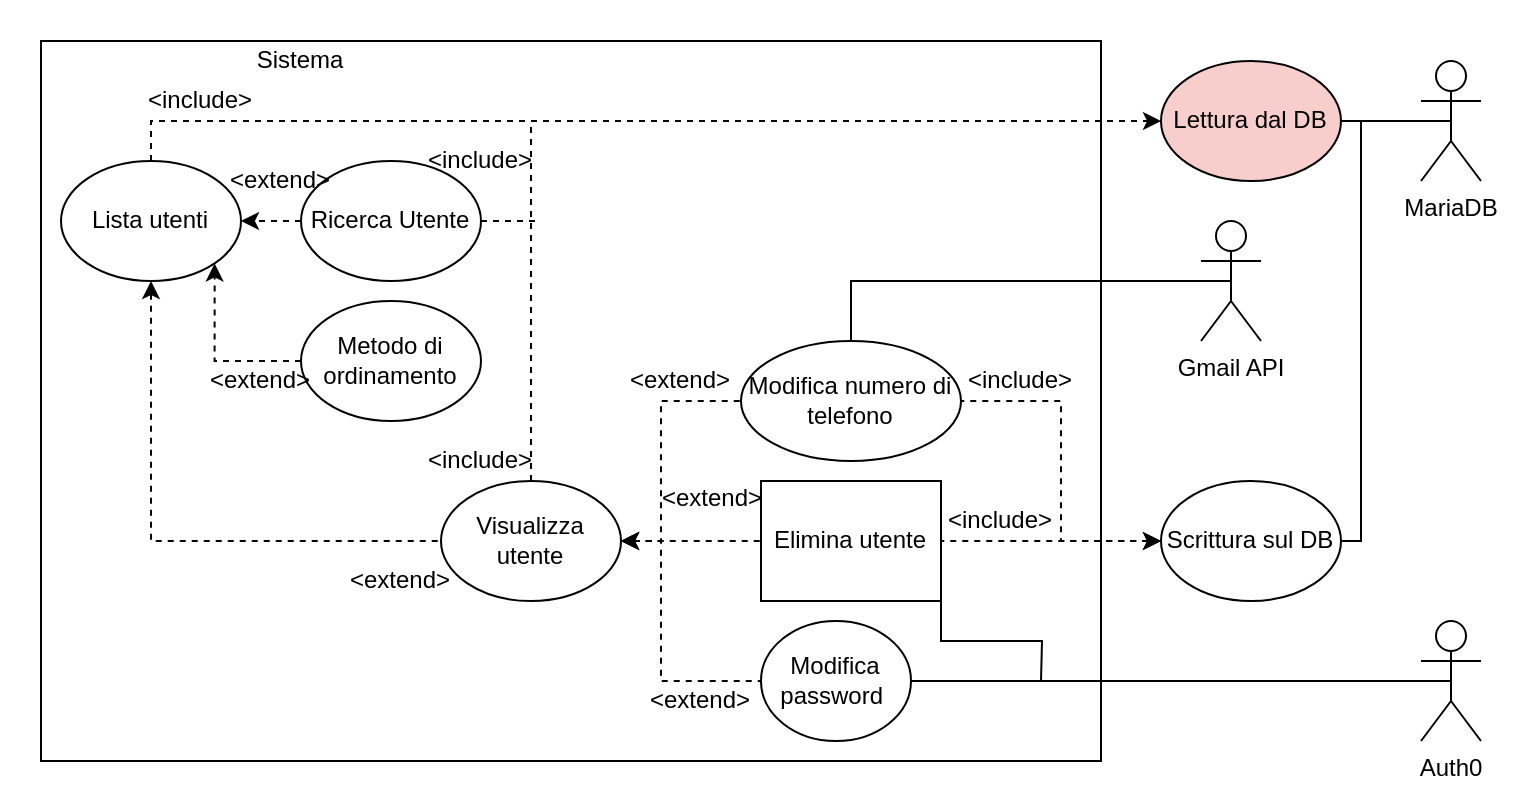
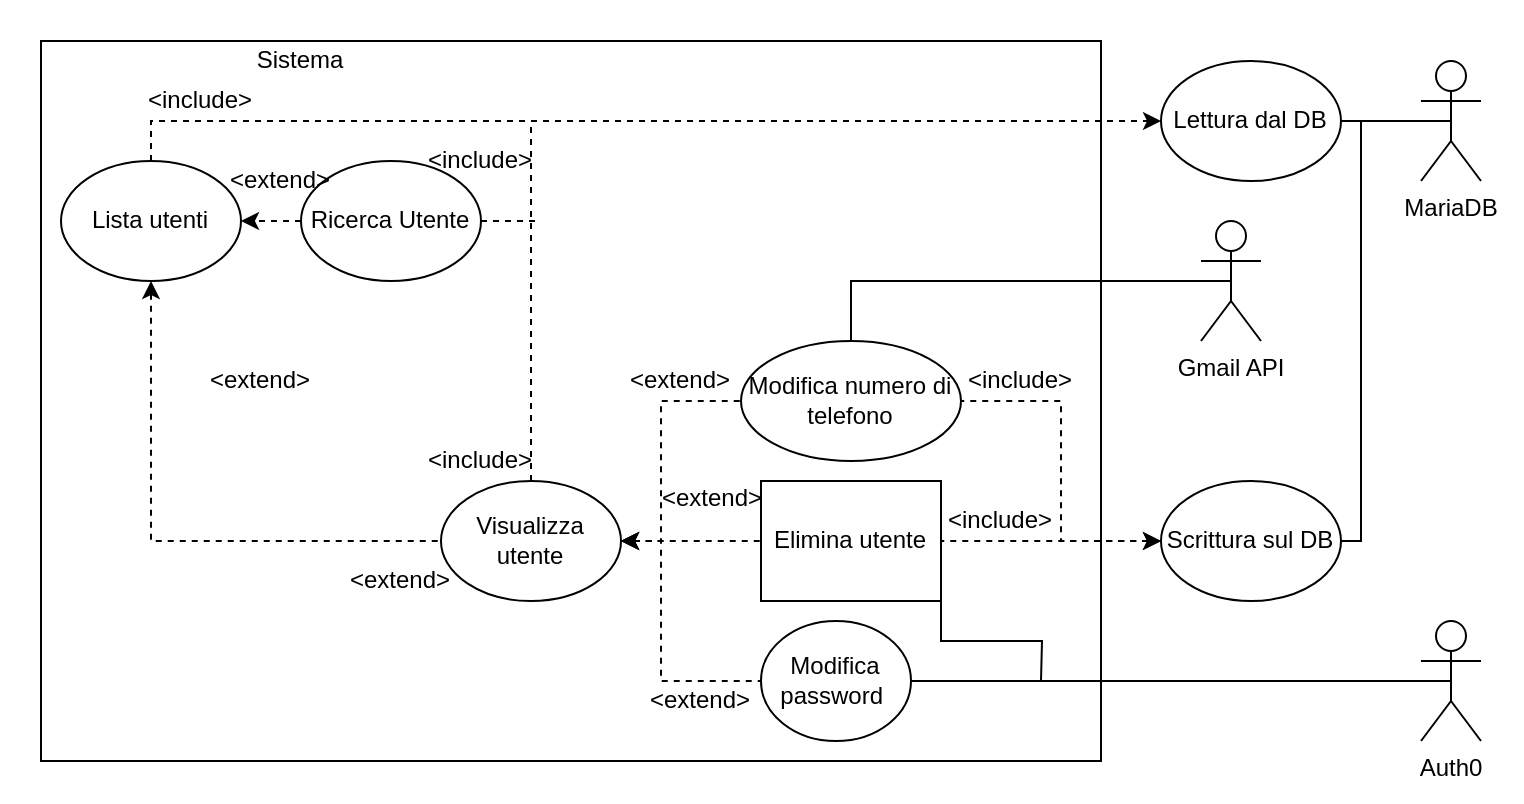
node "Lettura dal DB": fillcolor #f8cecc -> #ffffff
edge "Metodo di ordinamento" -> "Lista utenti": removed
node "Metodo di ordinamento": removed
